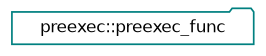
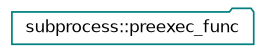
node "preexec::preexec_func": label "preexec::preexec_func" -> "subprocess::preexec_func"
